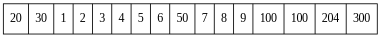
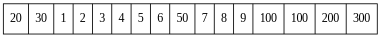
node "20": text "204" -> "200"
